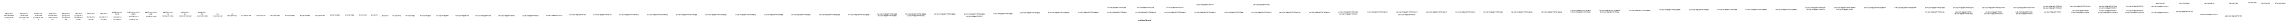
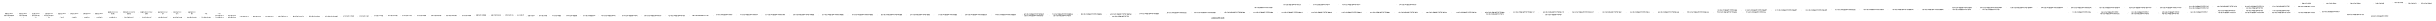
node "10, 14: 0 1 2 3 4 5 6 7 8 9 10 11 12 13 14": added
